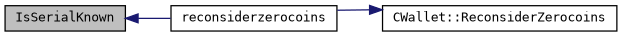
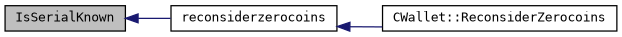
edge "reconsiderzerocoins" -> "CWallet::ReconsiderZerocoins": reversed
